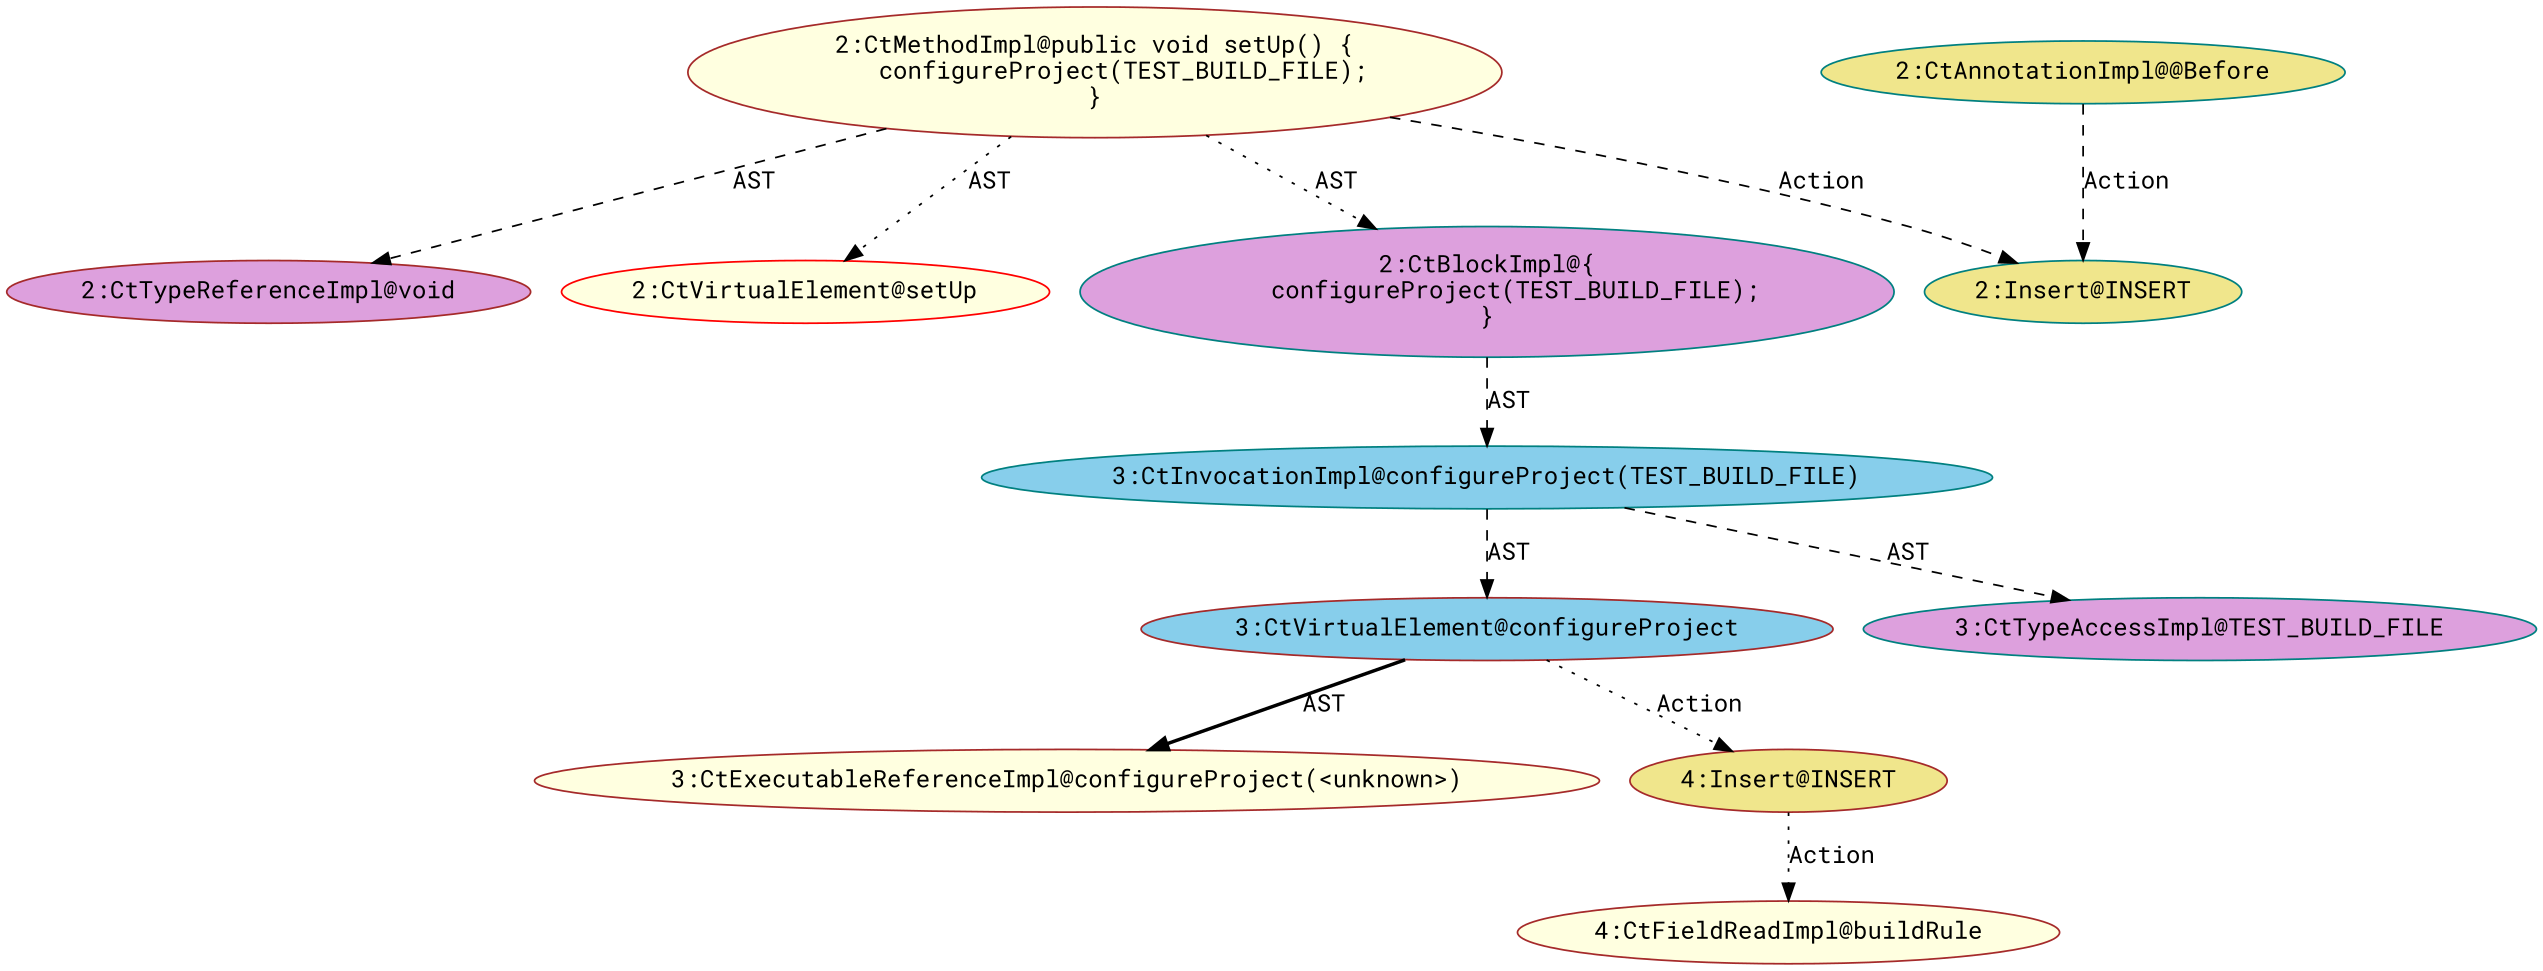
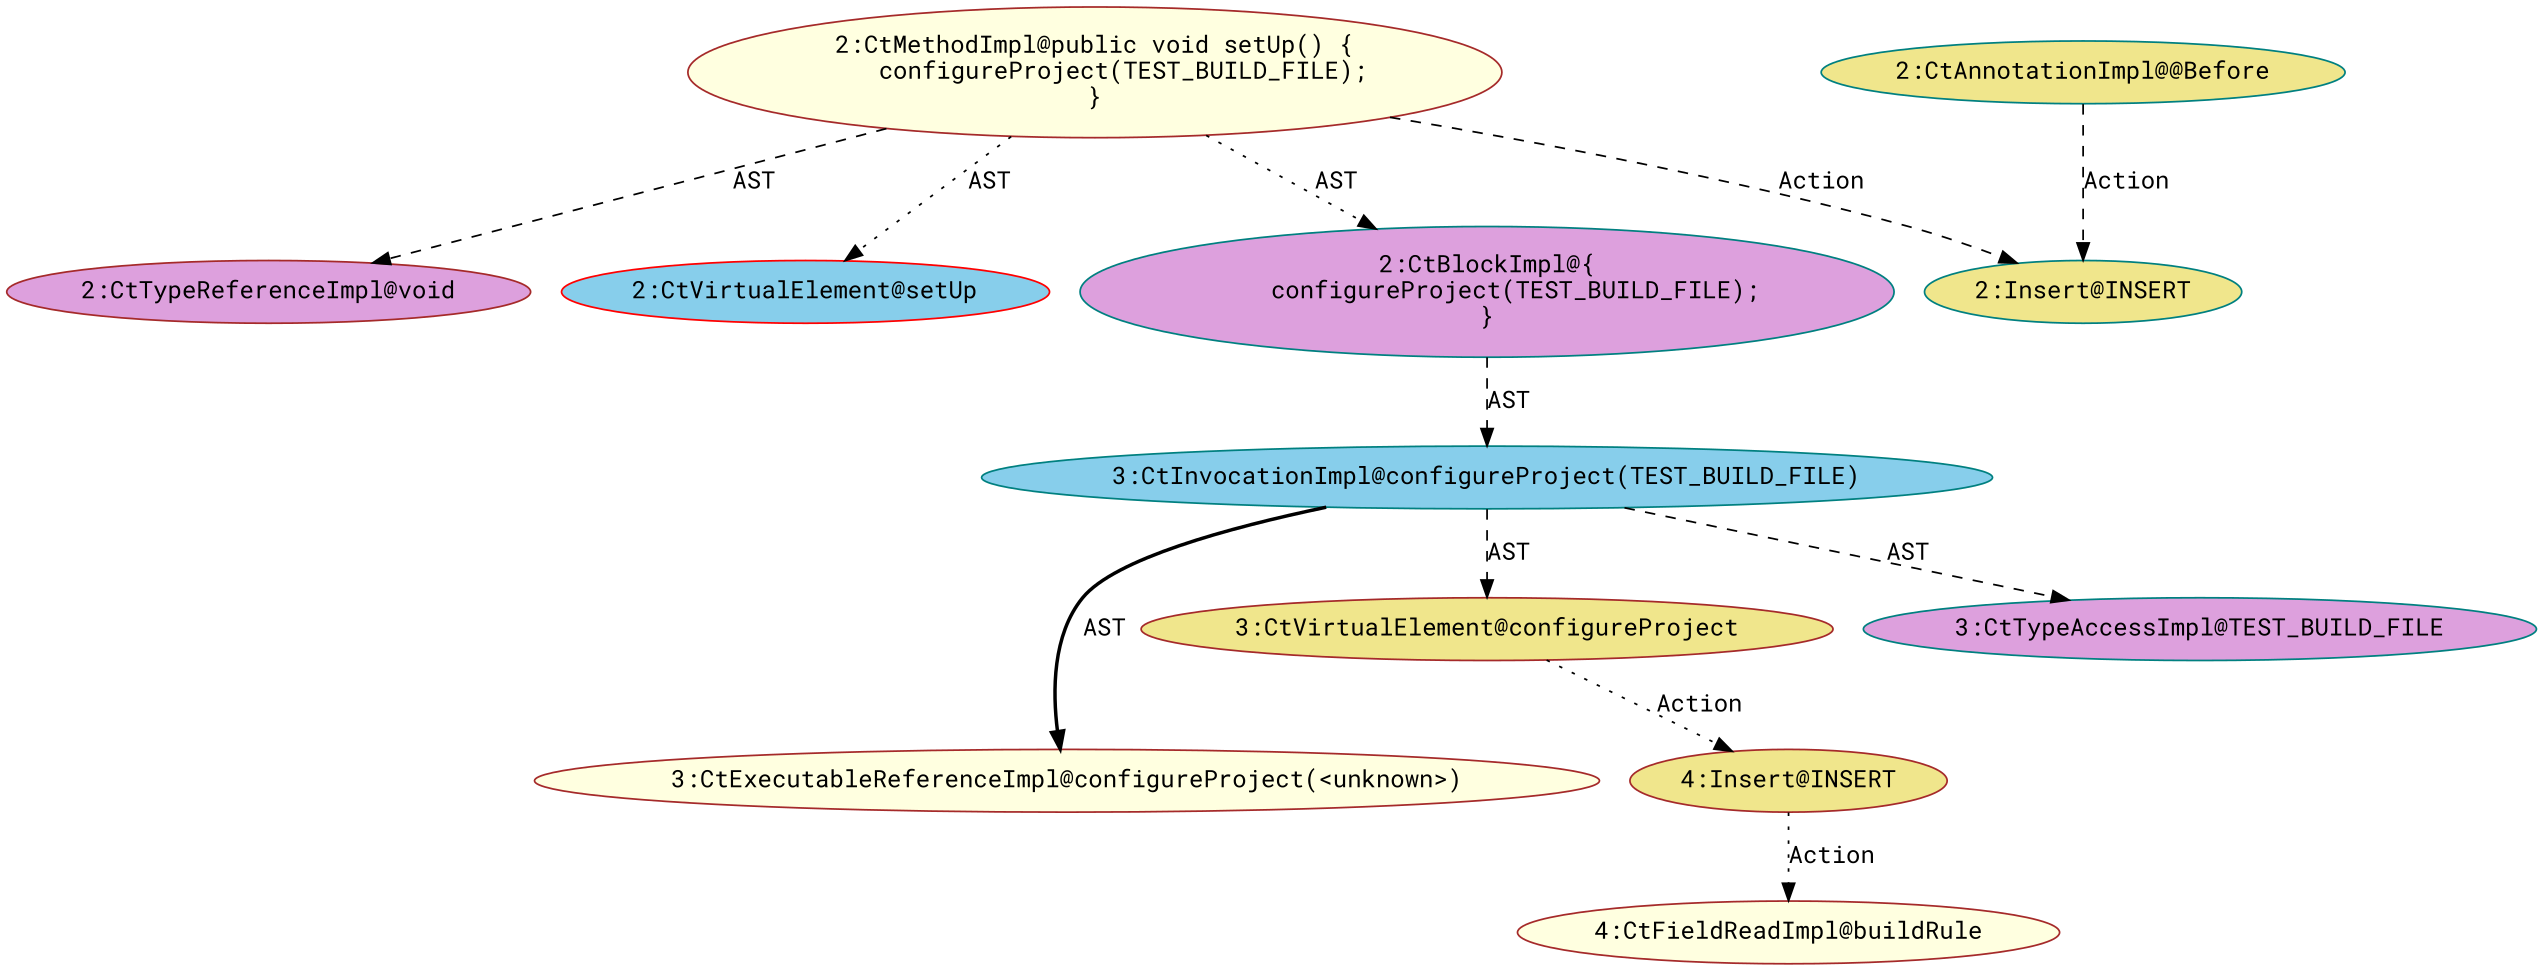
node "2:CtVirtualElement@setUp": fillcolor lightyellow -> skyblue
node "3:CtVirtualElement@configureProject": fillcolor skyblue -> khaki
edge "3:CtVirtualElement@configureProject" -> "3:CtExecutableReferenceImpl@configureProject(<unknown>)": now "3:CtInvocationImpl@configureProject(TEST_BUILD_FILE)" -> "3:CtExecutableReferenceImpl@configureProject(<unknown>)"
